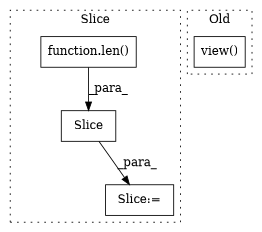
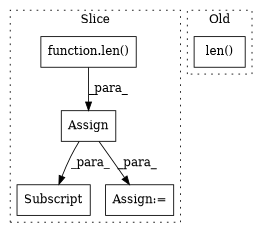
node "view()": label "view()" -> "len()"
node "Slice": label "Slice" -> "Assign"
node "Subscript": added
node "Slice:=": label "Slice:=" -> "Assign:="
